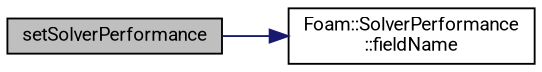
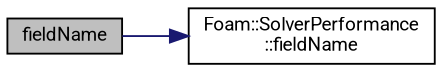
node "setSolverPerformance": label "setSolverPerformance" -> "fieldName"
